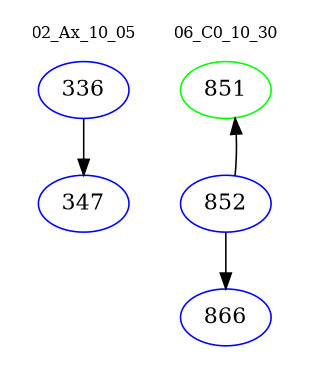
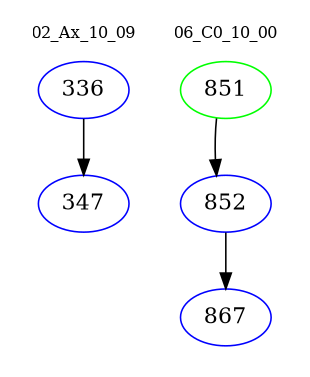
cluster "02_Ax_10_05": label "02_Ax_10_05" -> "02_Ax_10_09"
cluster "06_C0_10_30": label "06_C0_10_30" -> "06_C0_10_00"
edge "852" -> "851": reversed
node "866": label "866" -> "867"
